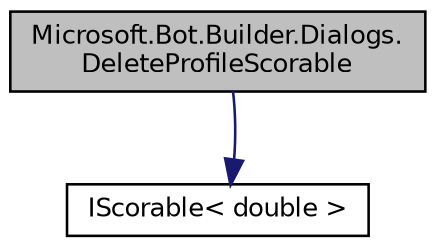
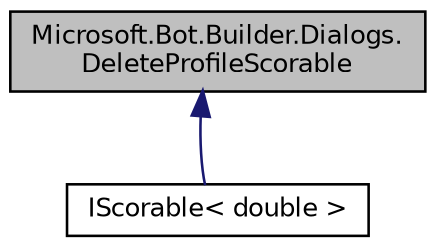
edge "Microsoft.Bot.Builder.Dialogs. DeleteProfileScorable" -> "IScorable< double >": reversed
